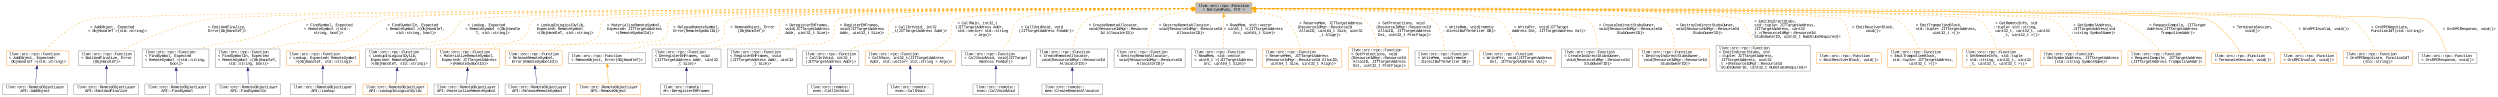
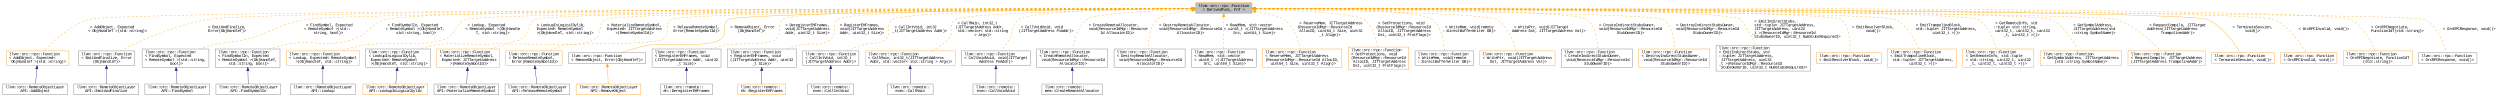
edge "llvm::orc::rpc::Function < OrcRPCResponse, void()>" -> "llvm::orc::rpc::Function < DerivedFunc, FnT >": style solid -> dashed
edge "llvm::orc::rpc::Function < RemoveObject, Error(ObjHandleT)>" -> "llvm::orc::rpc::Function < DerivedFunc, FnT >": style dashed -> solid
node "llvm::orc::remote:: eh::RegisterEHFrames": added
